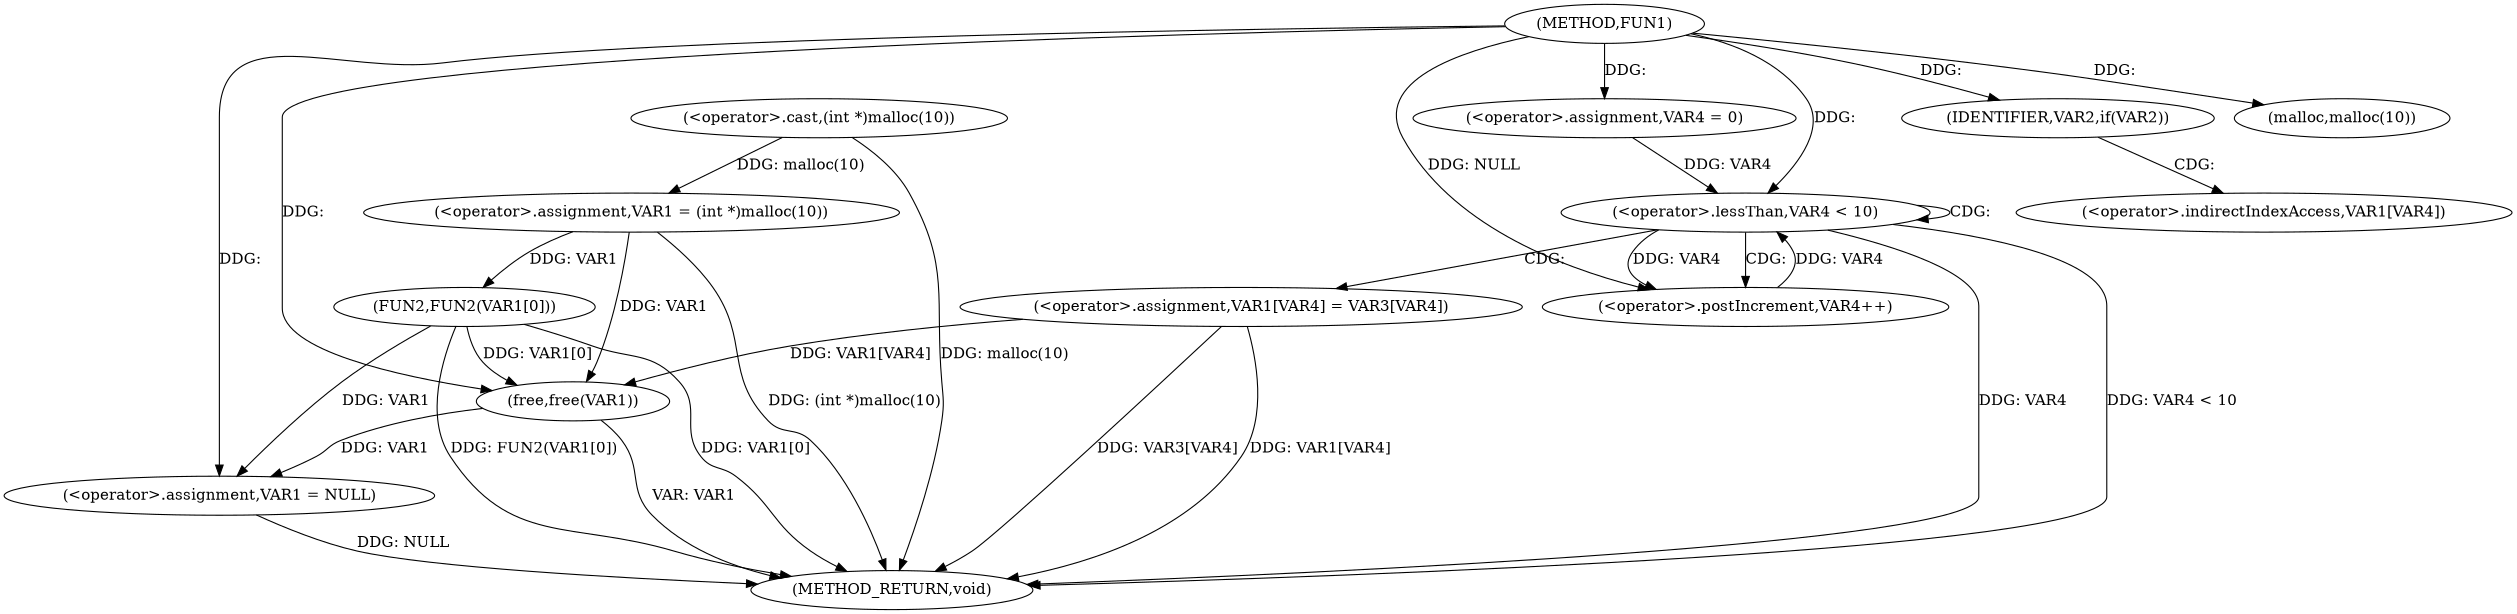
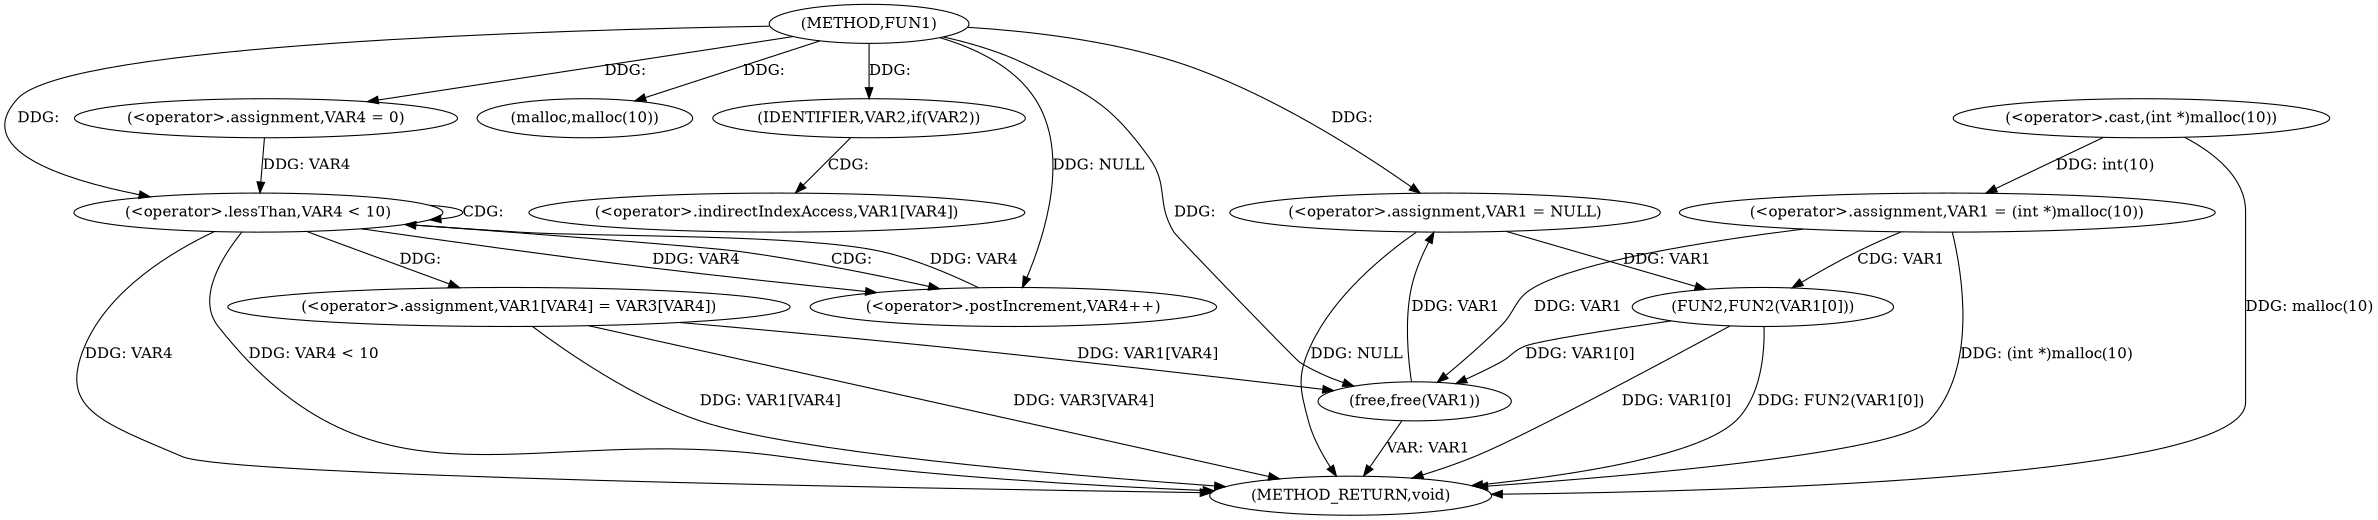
edge "(<operator>.cast,(int *)malloc(10))" -> "(<operator>.assignment,VAR1 = (int *)malloc(10))": label "DDG: malloc(10)" -> "DDG: int(10)"
edge "(<operator>.assignment,VAR1 = (int *)malloc(10))" -> "(FUN2,FUN2(VAR1[0]))": label "DDG: VAR1" -> "CDG: VAR1"
edge "(<operator>.lessThan,VAR4 < 10)" -> "(<operator>.assignment,VAR1[VAR4] = VAR3[VAR4])": label "CDG: " -> "DDG: "
edge "(FUN2,FUN2(VAR1[0]))" -> "(<operator>.assignment,VAR1 = NULL)": reversed
